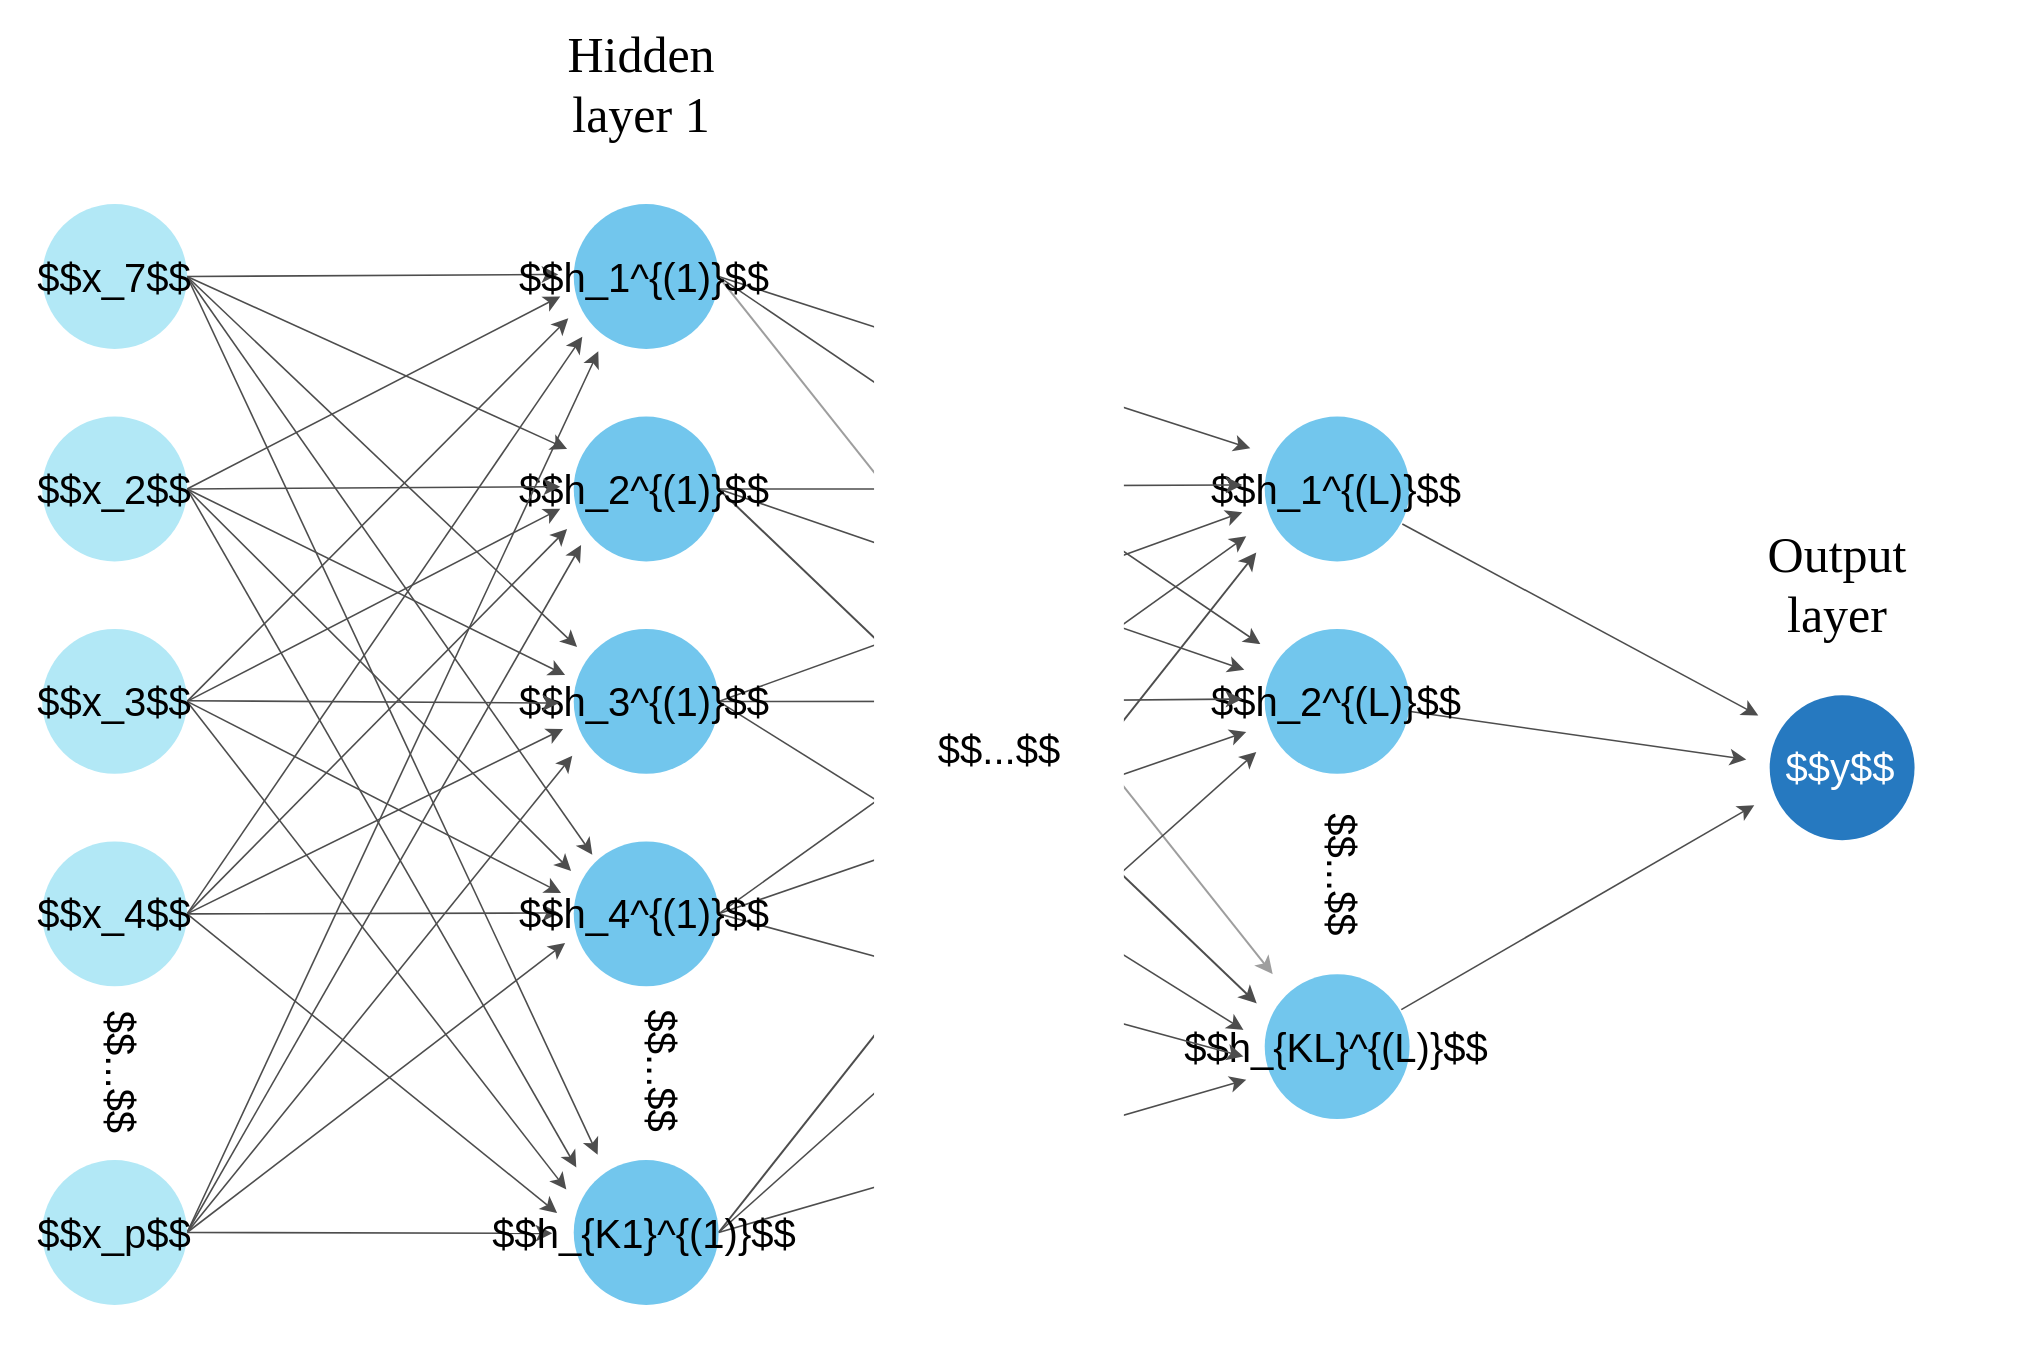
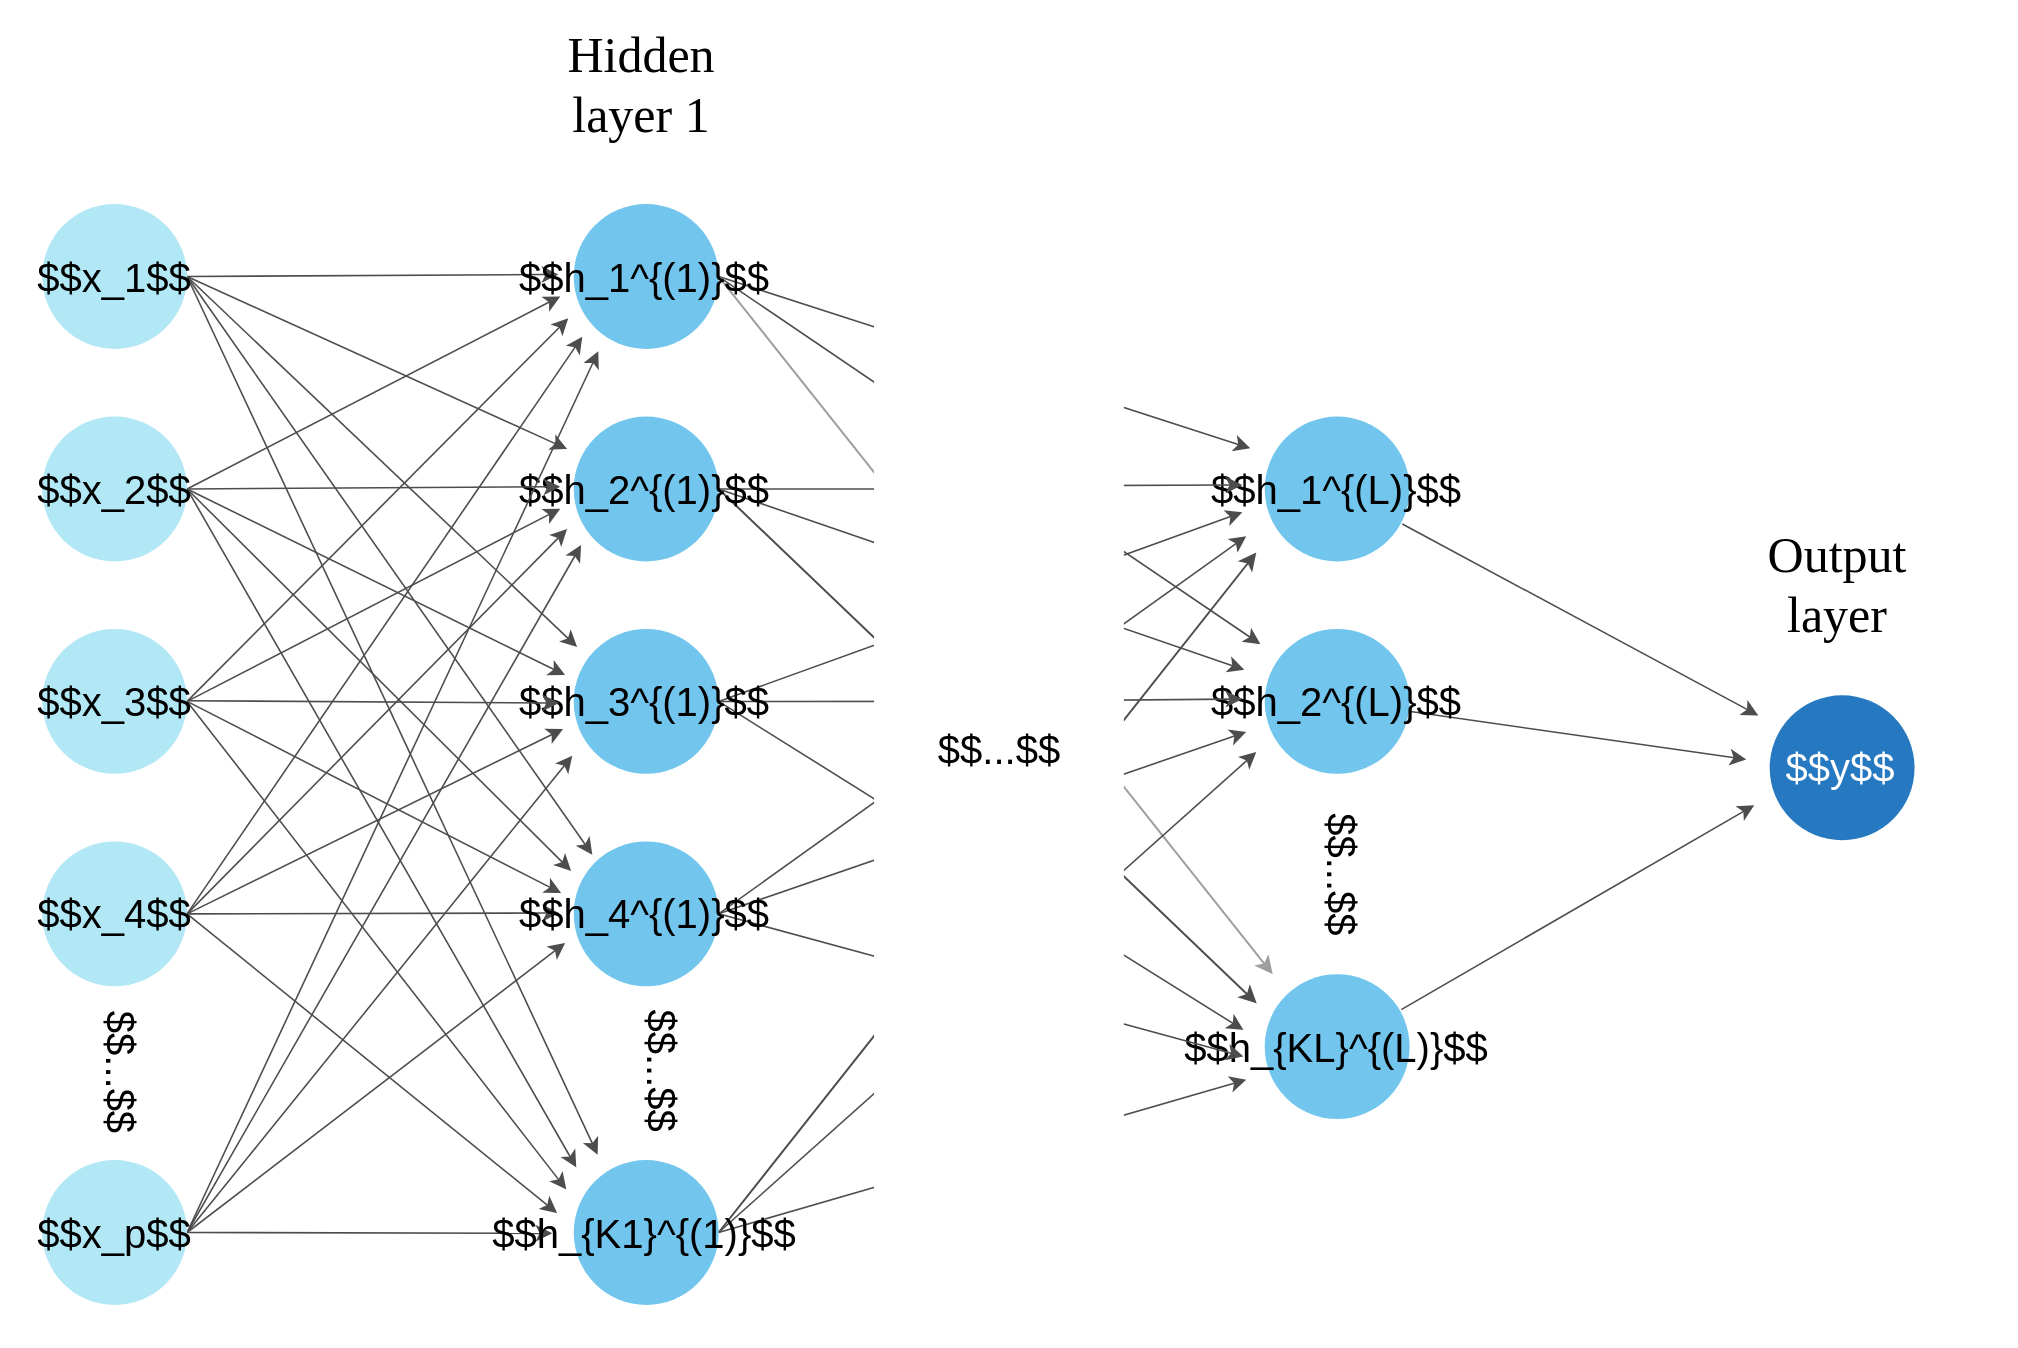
node "$$x_7$$": label "$$x_7$$" -> "$$x_1$$"
